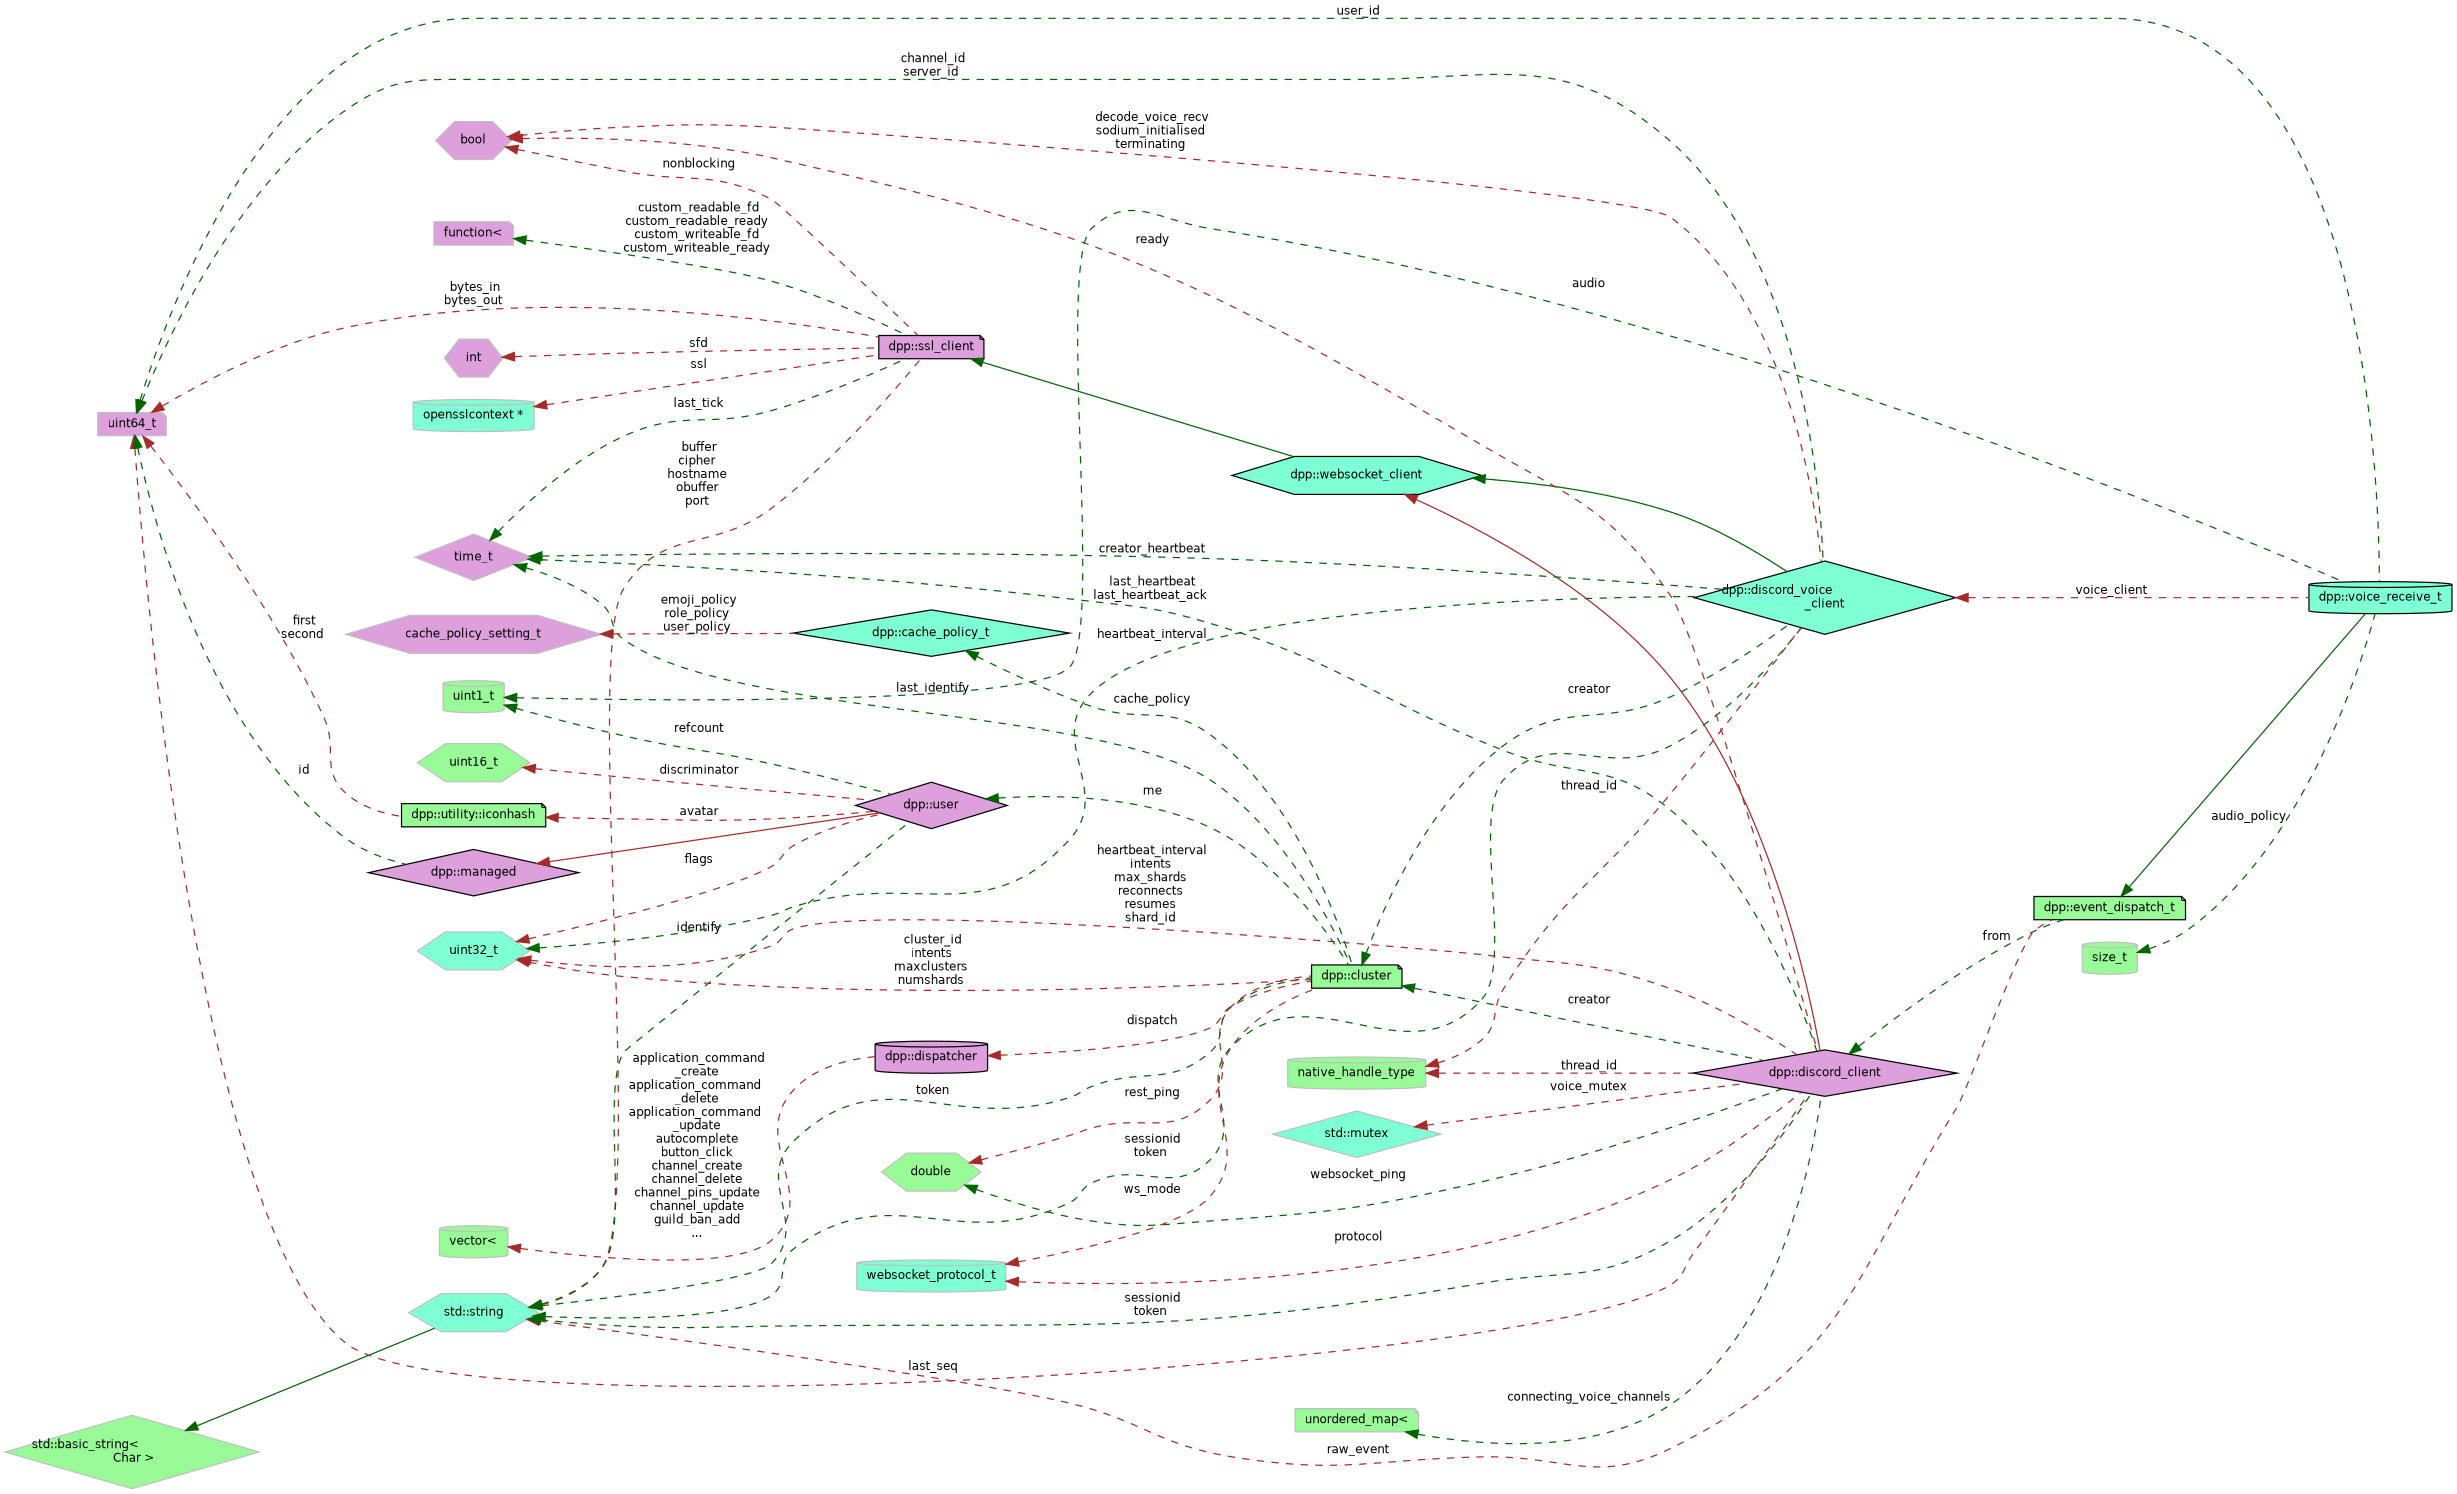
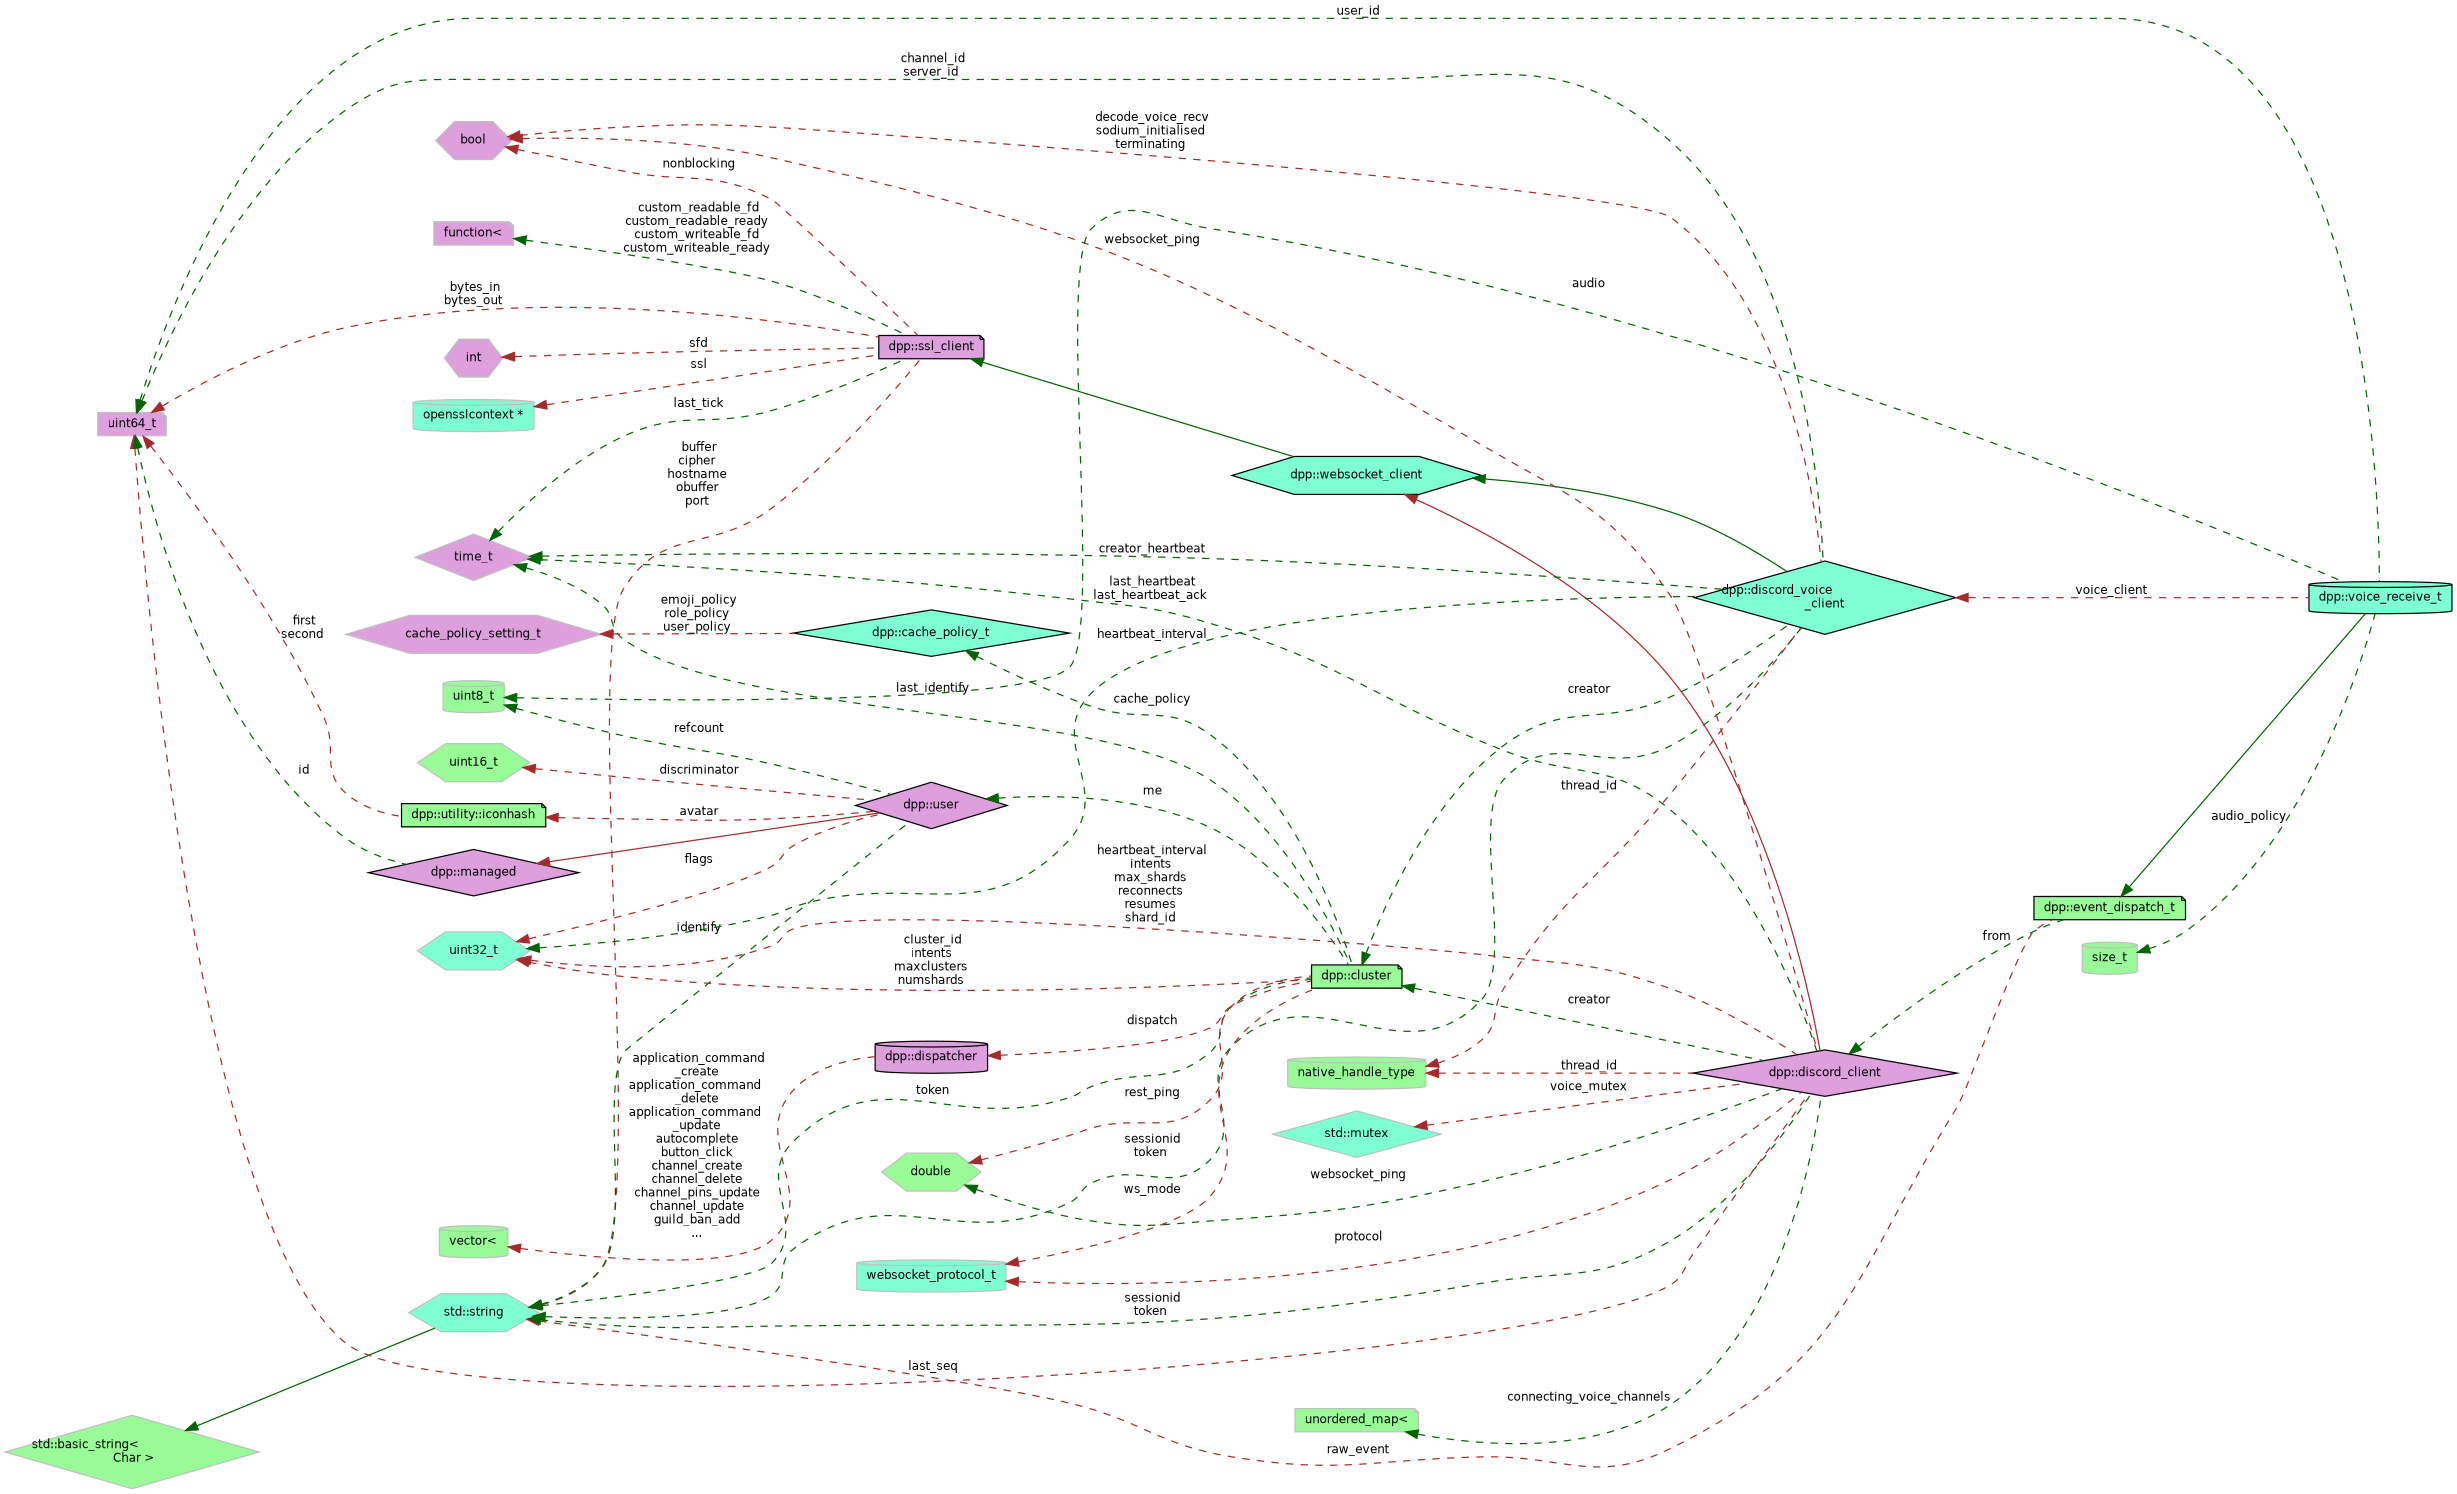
edge "dpp::discord_client" -> "bool": label " ready" -> " websocket_ping"
node "uint1_t": label "uint1_t" -> "uint8_t"
